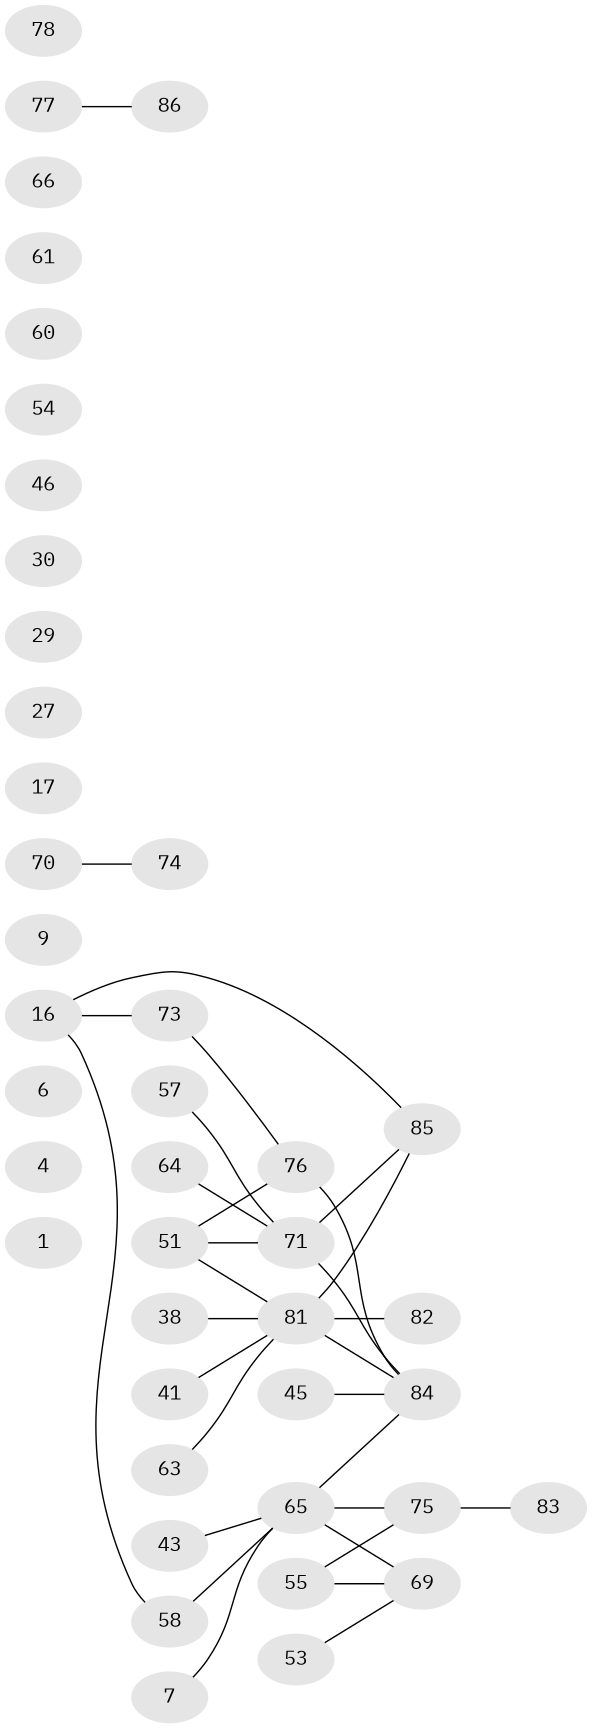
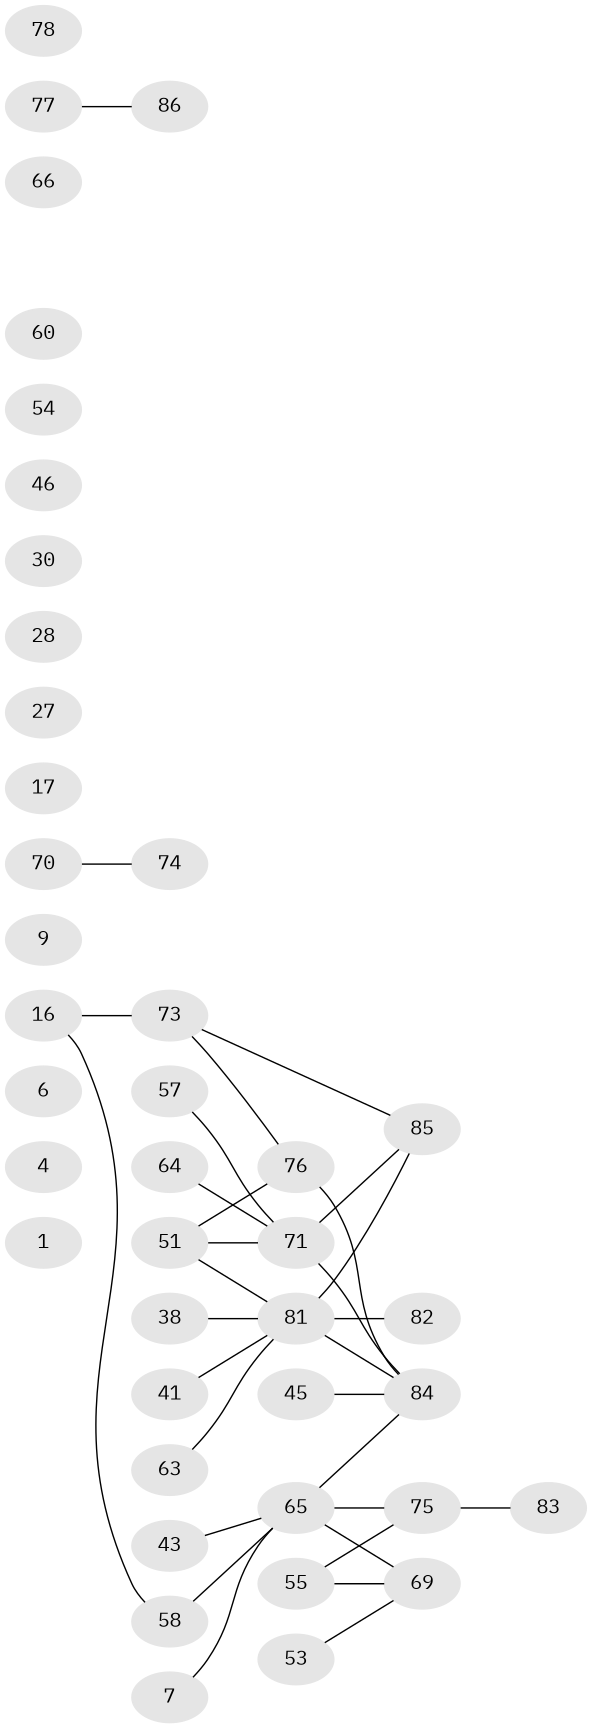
node "61": removed
node "29": label "29" -> "28"
edge "16" -- "85": now "73" -- "85"
